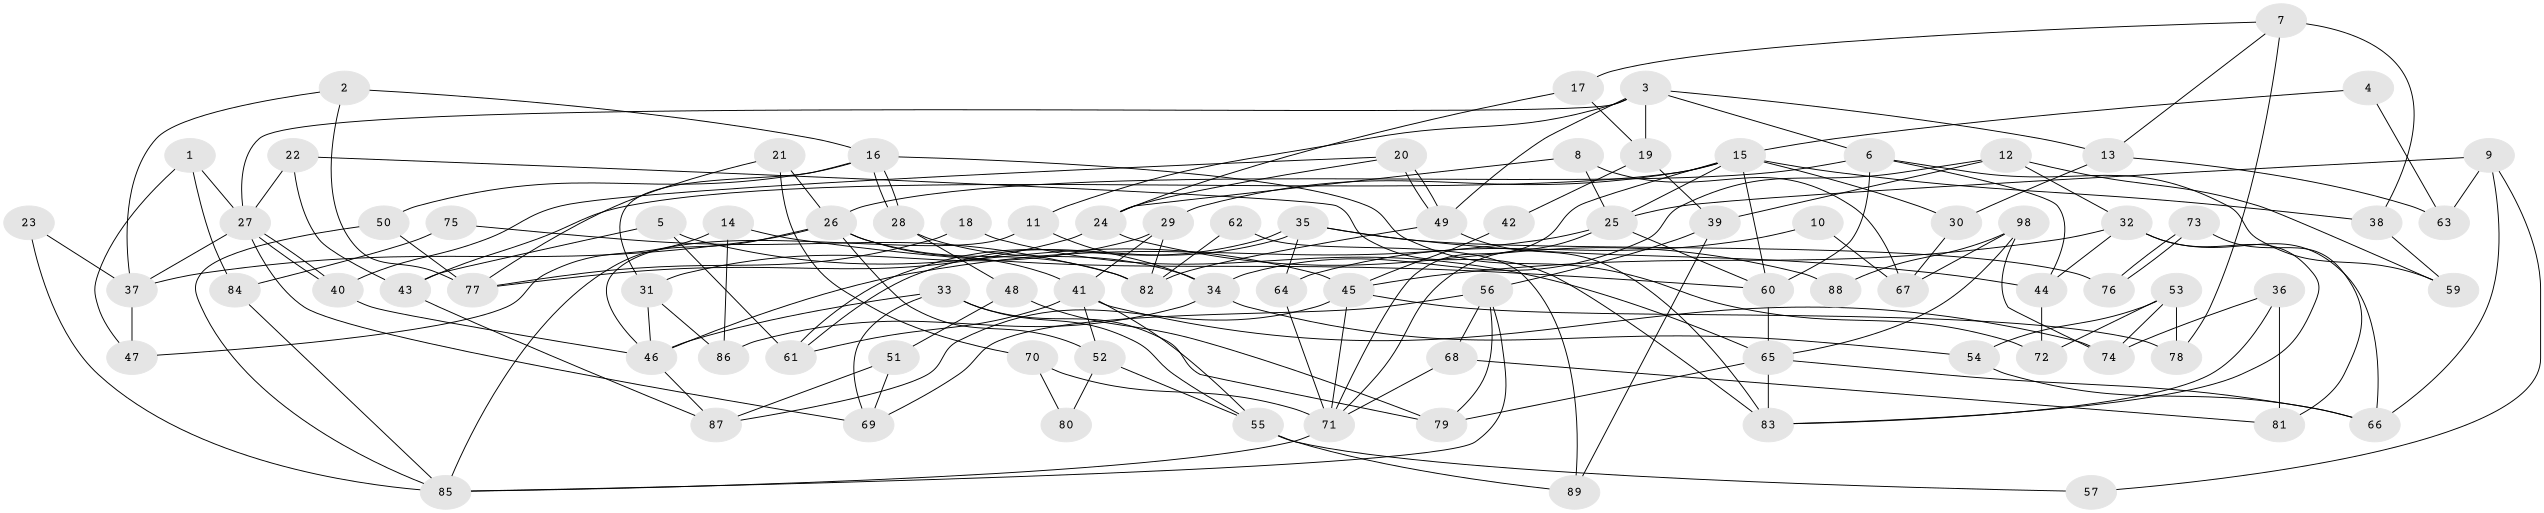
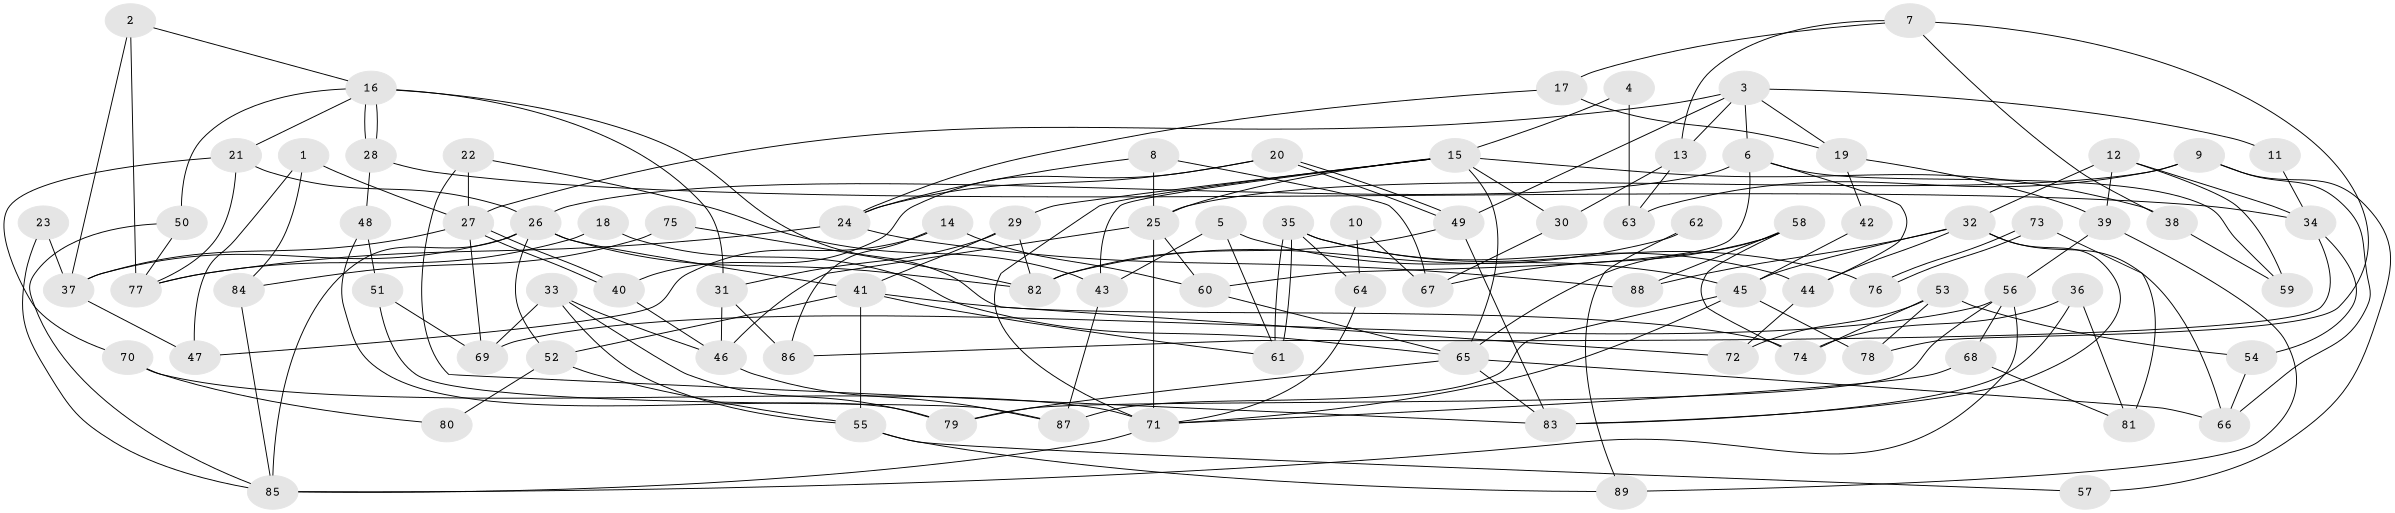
edge "16" -- "21": added
edge "15" -- "60": now "15" -- "65"
node "98": label "98" -> "58"
edge "11" -- "46": removed
edge "32" -- "88": added
